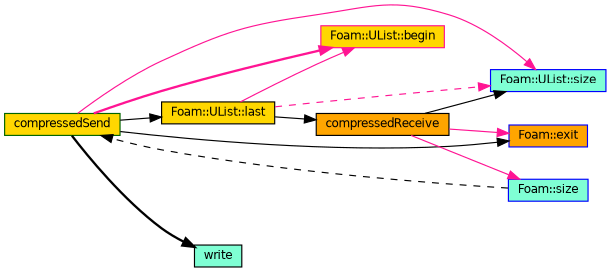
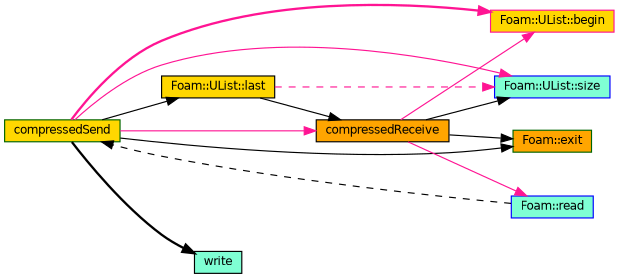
edge "Foam::UList::last" -> "Foam::UList::begin": now "compressedReceive" -> "Foam::UList::begin"
edge "compressedSend" -> "compressedReceive": added
edge "compressedReceive" -> "Foam::exit": color deeppink -> black
node "Foam::exit": color blue -> darkgreen
node "Foam::size": label "Foam::size" -> "Foam::read"
